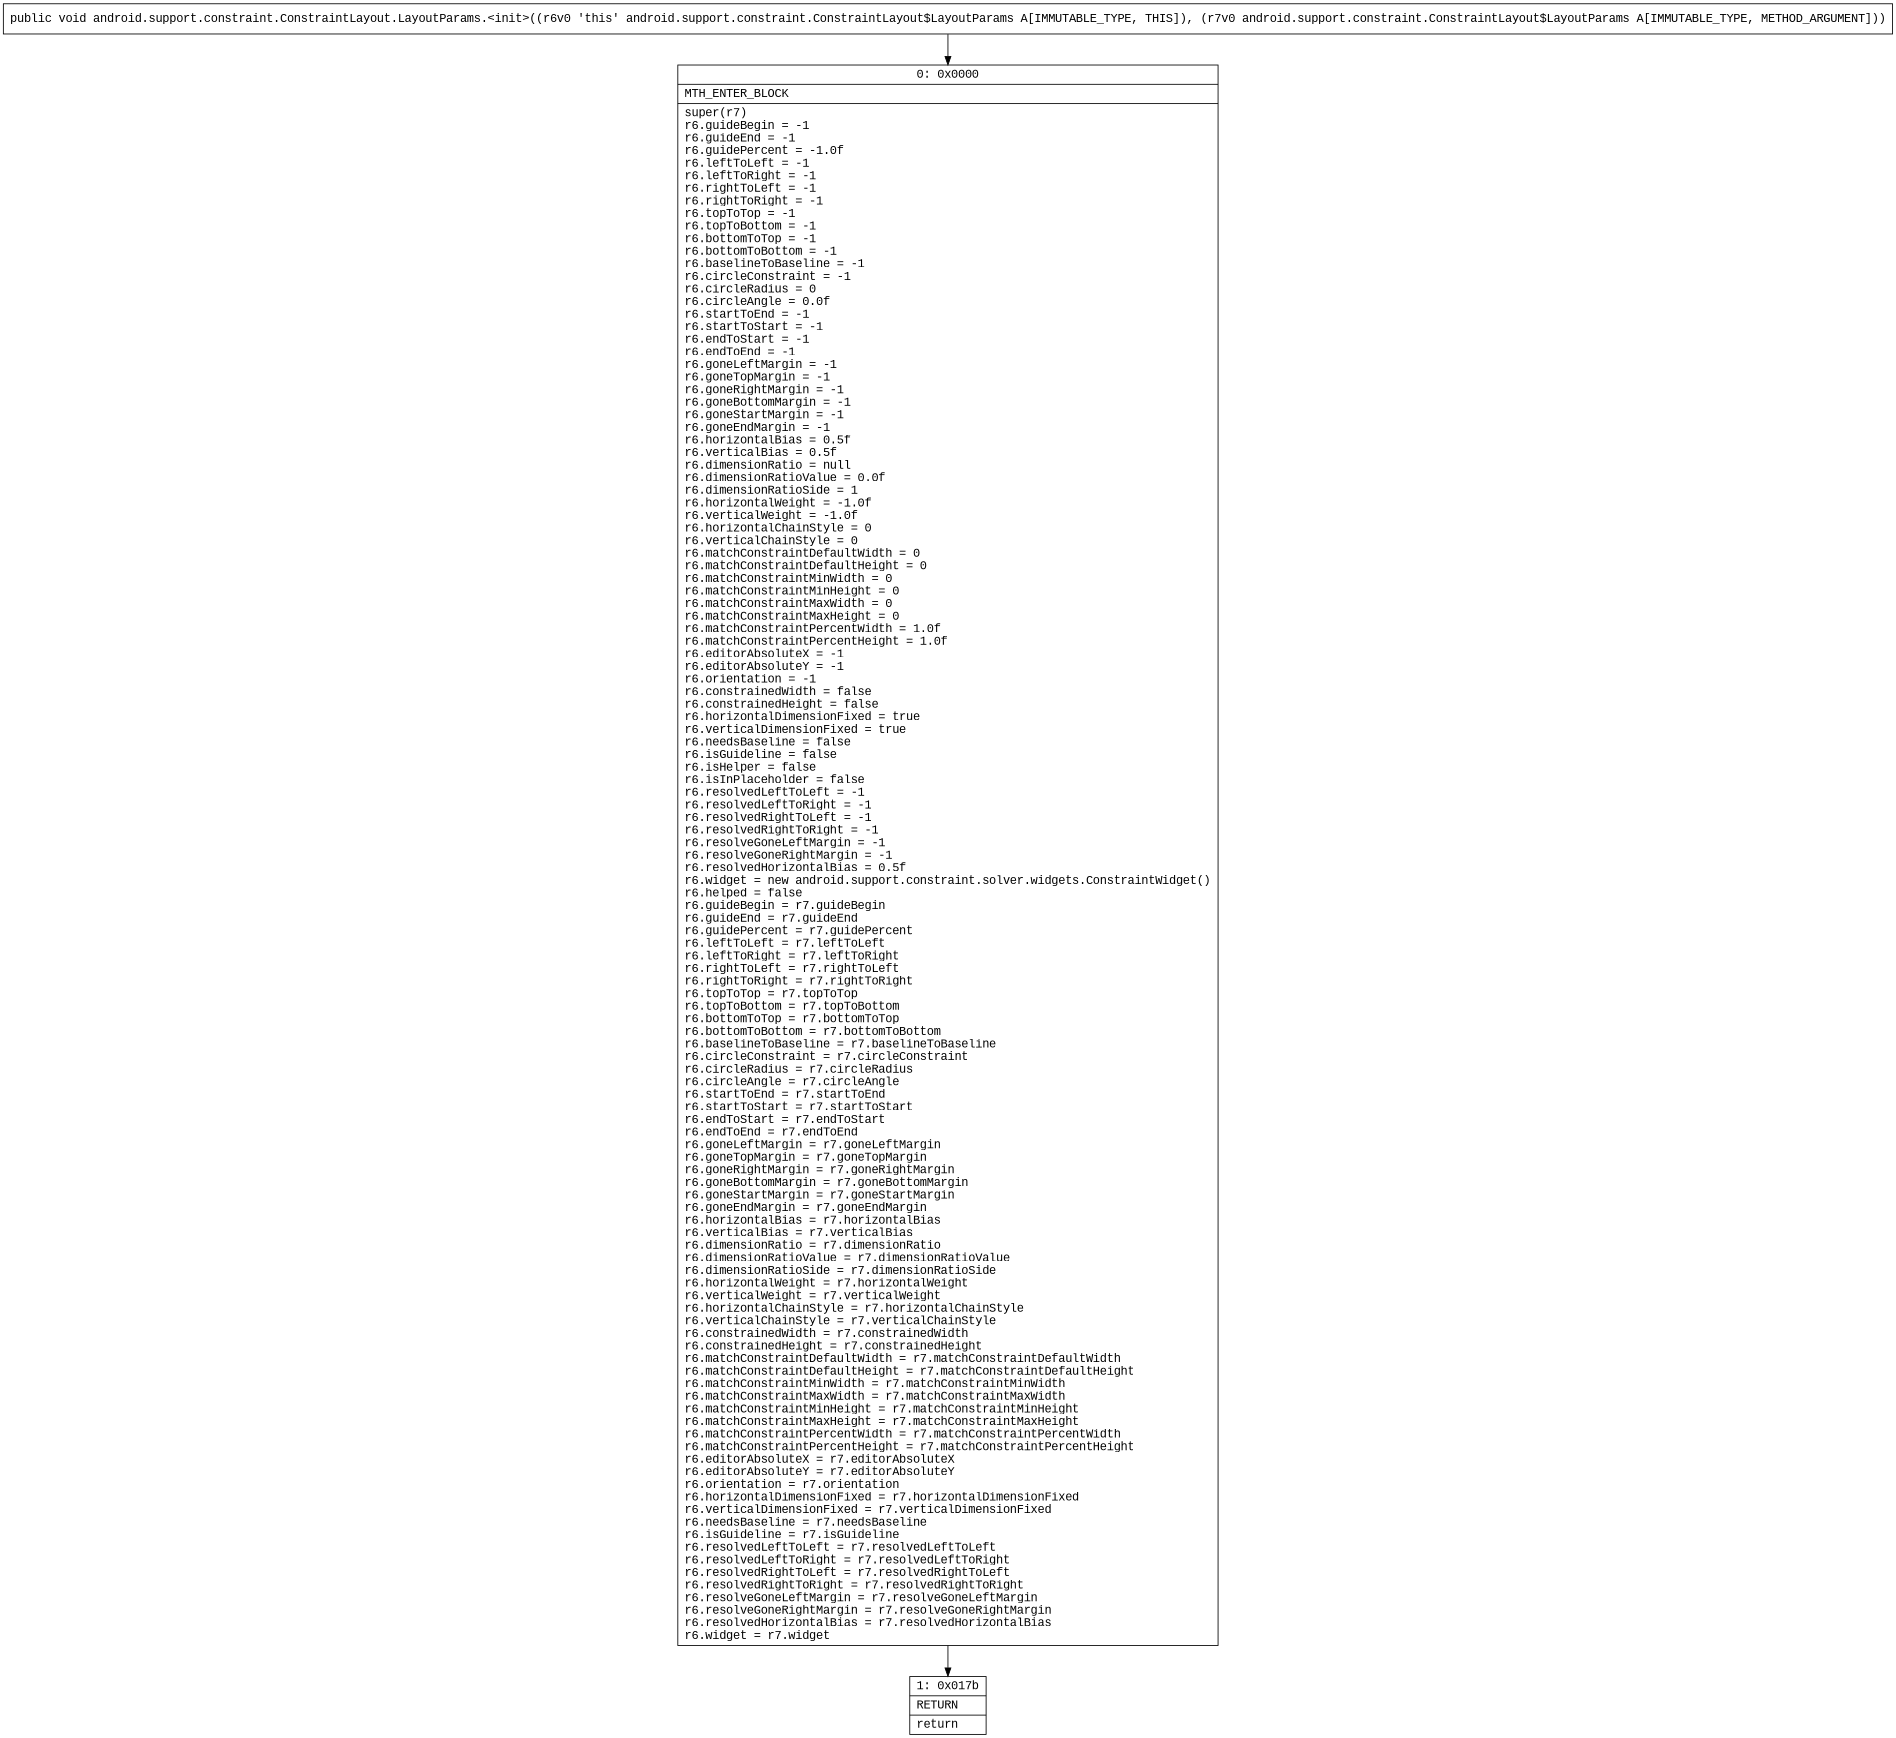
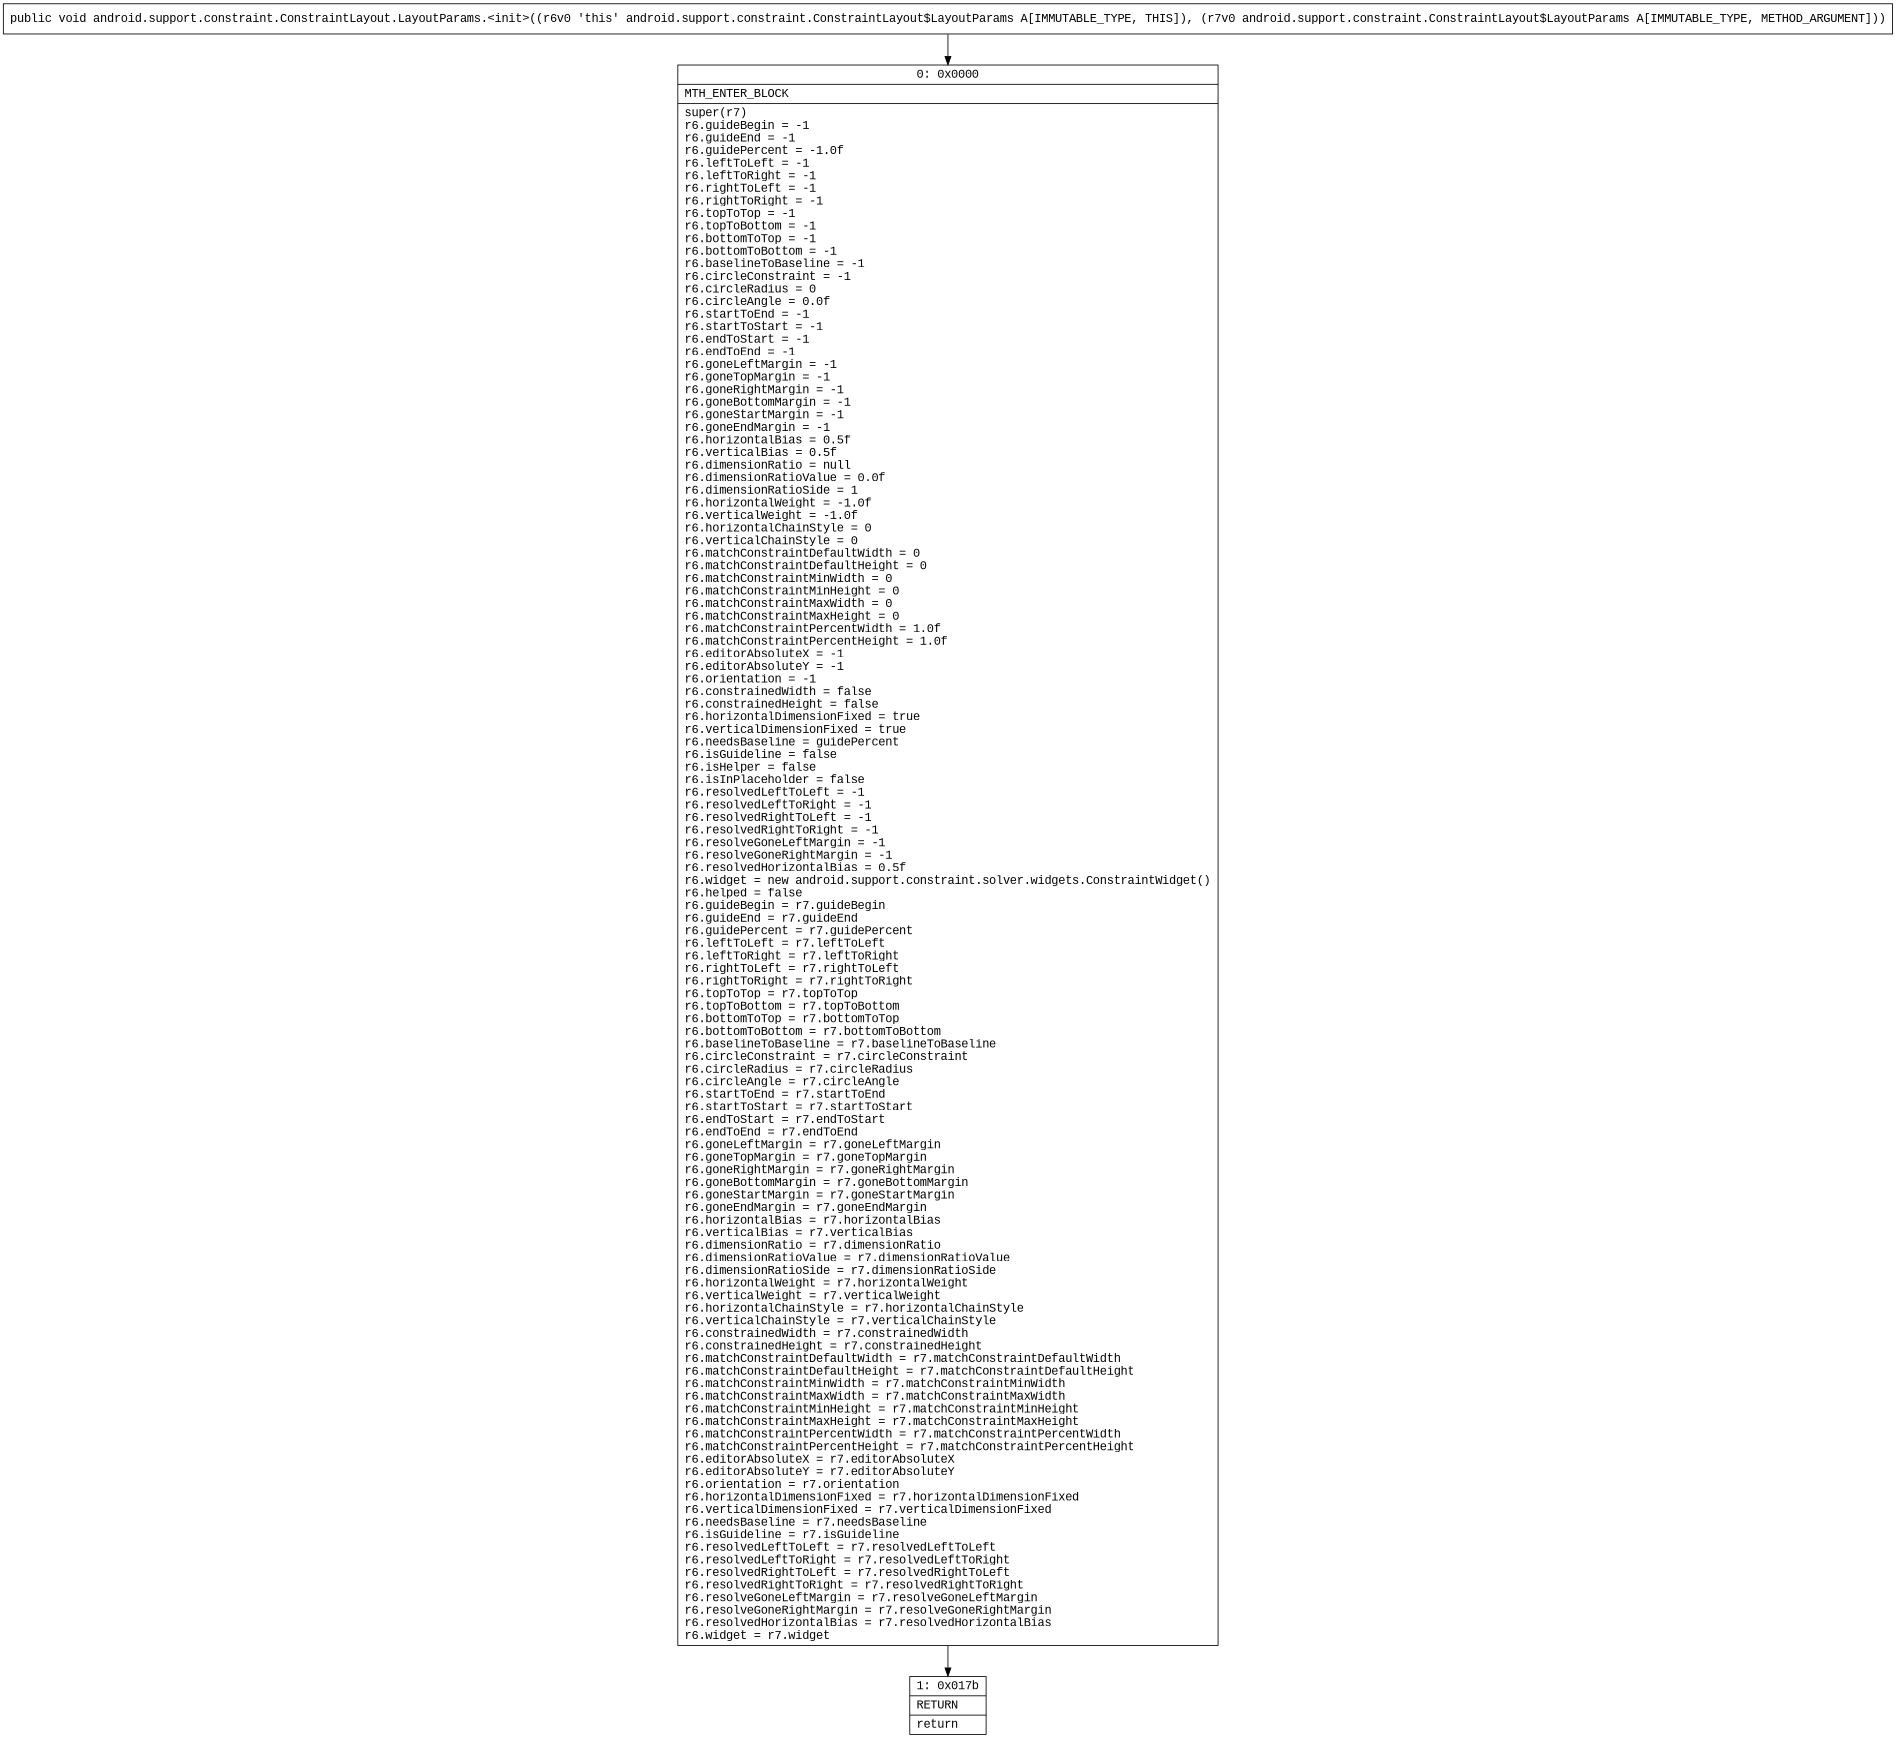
node "0: 0x0000": text "r6.needsBaseline = false" -> "r6.needsBaseline = guidePercent"
